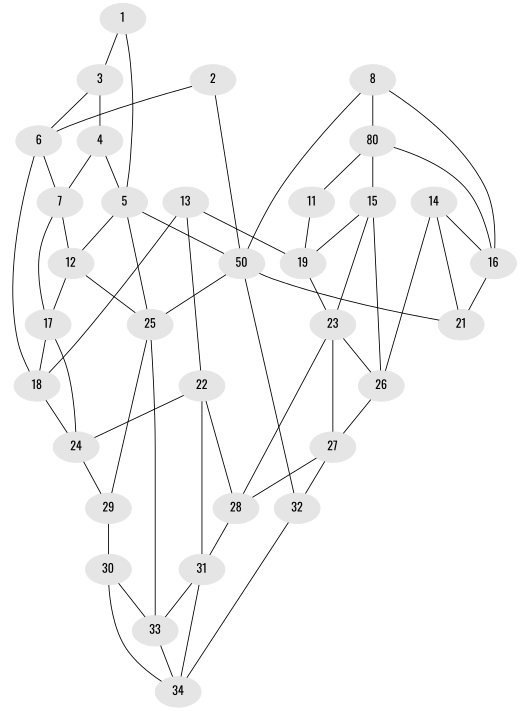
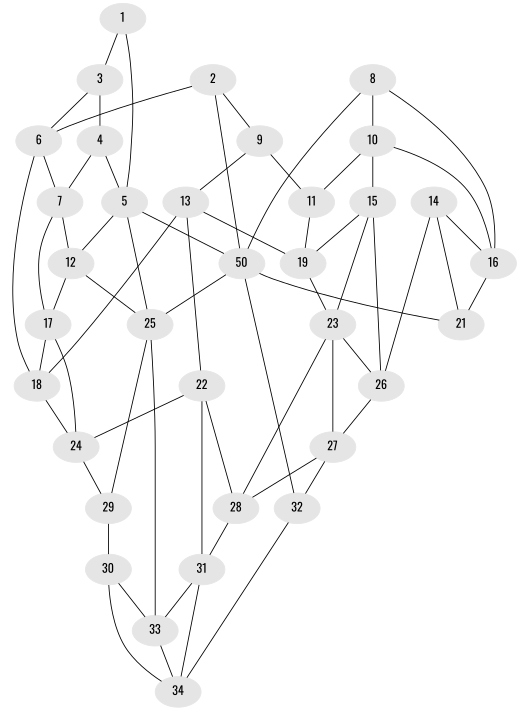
node "9": added
node "80": label "80" -> "10"
